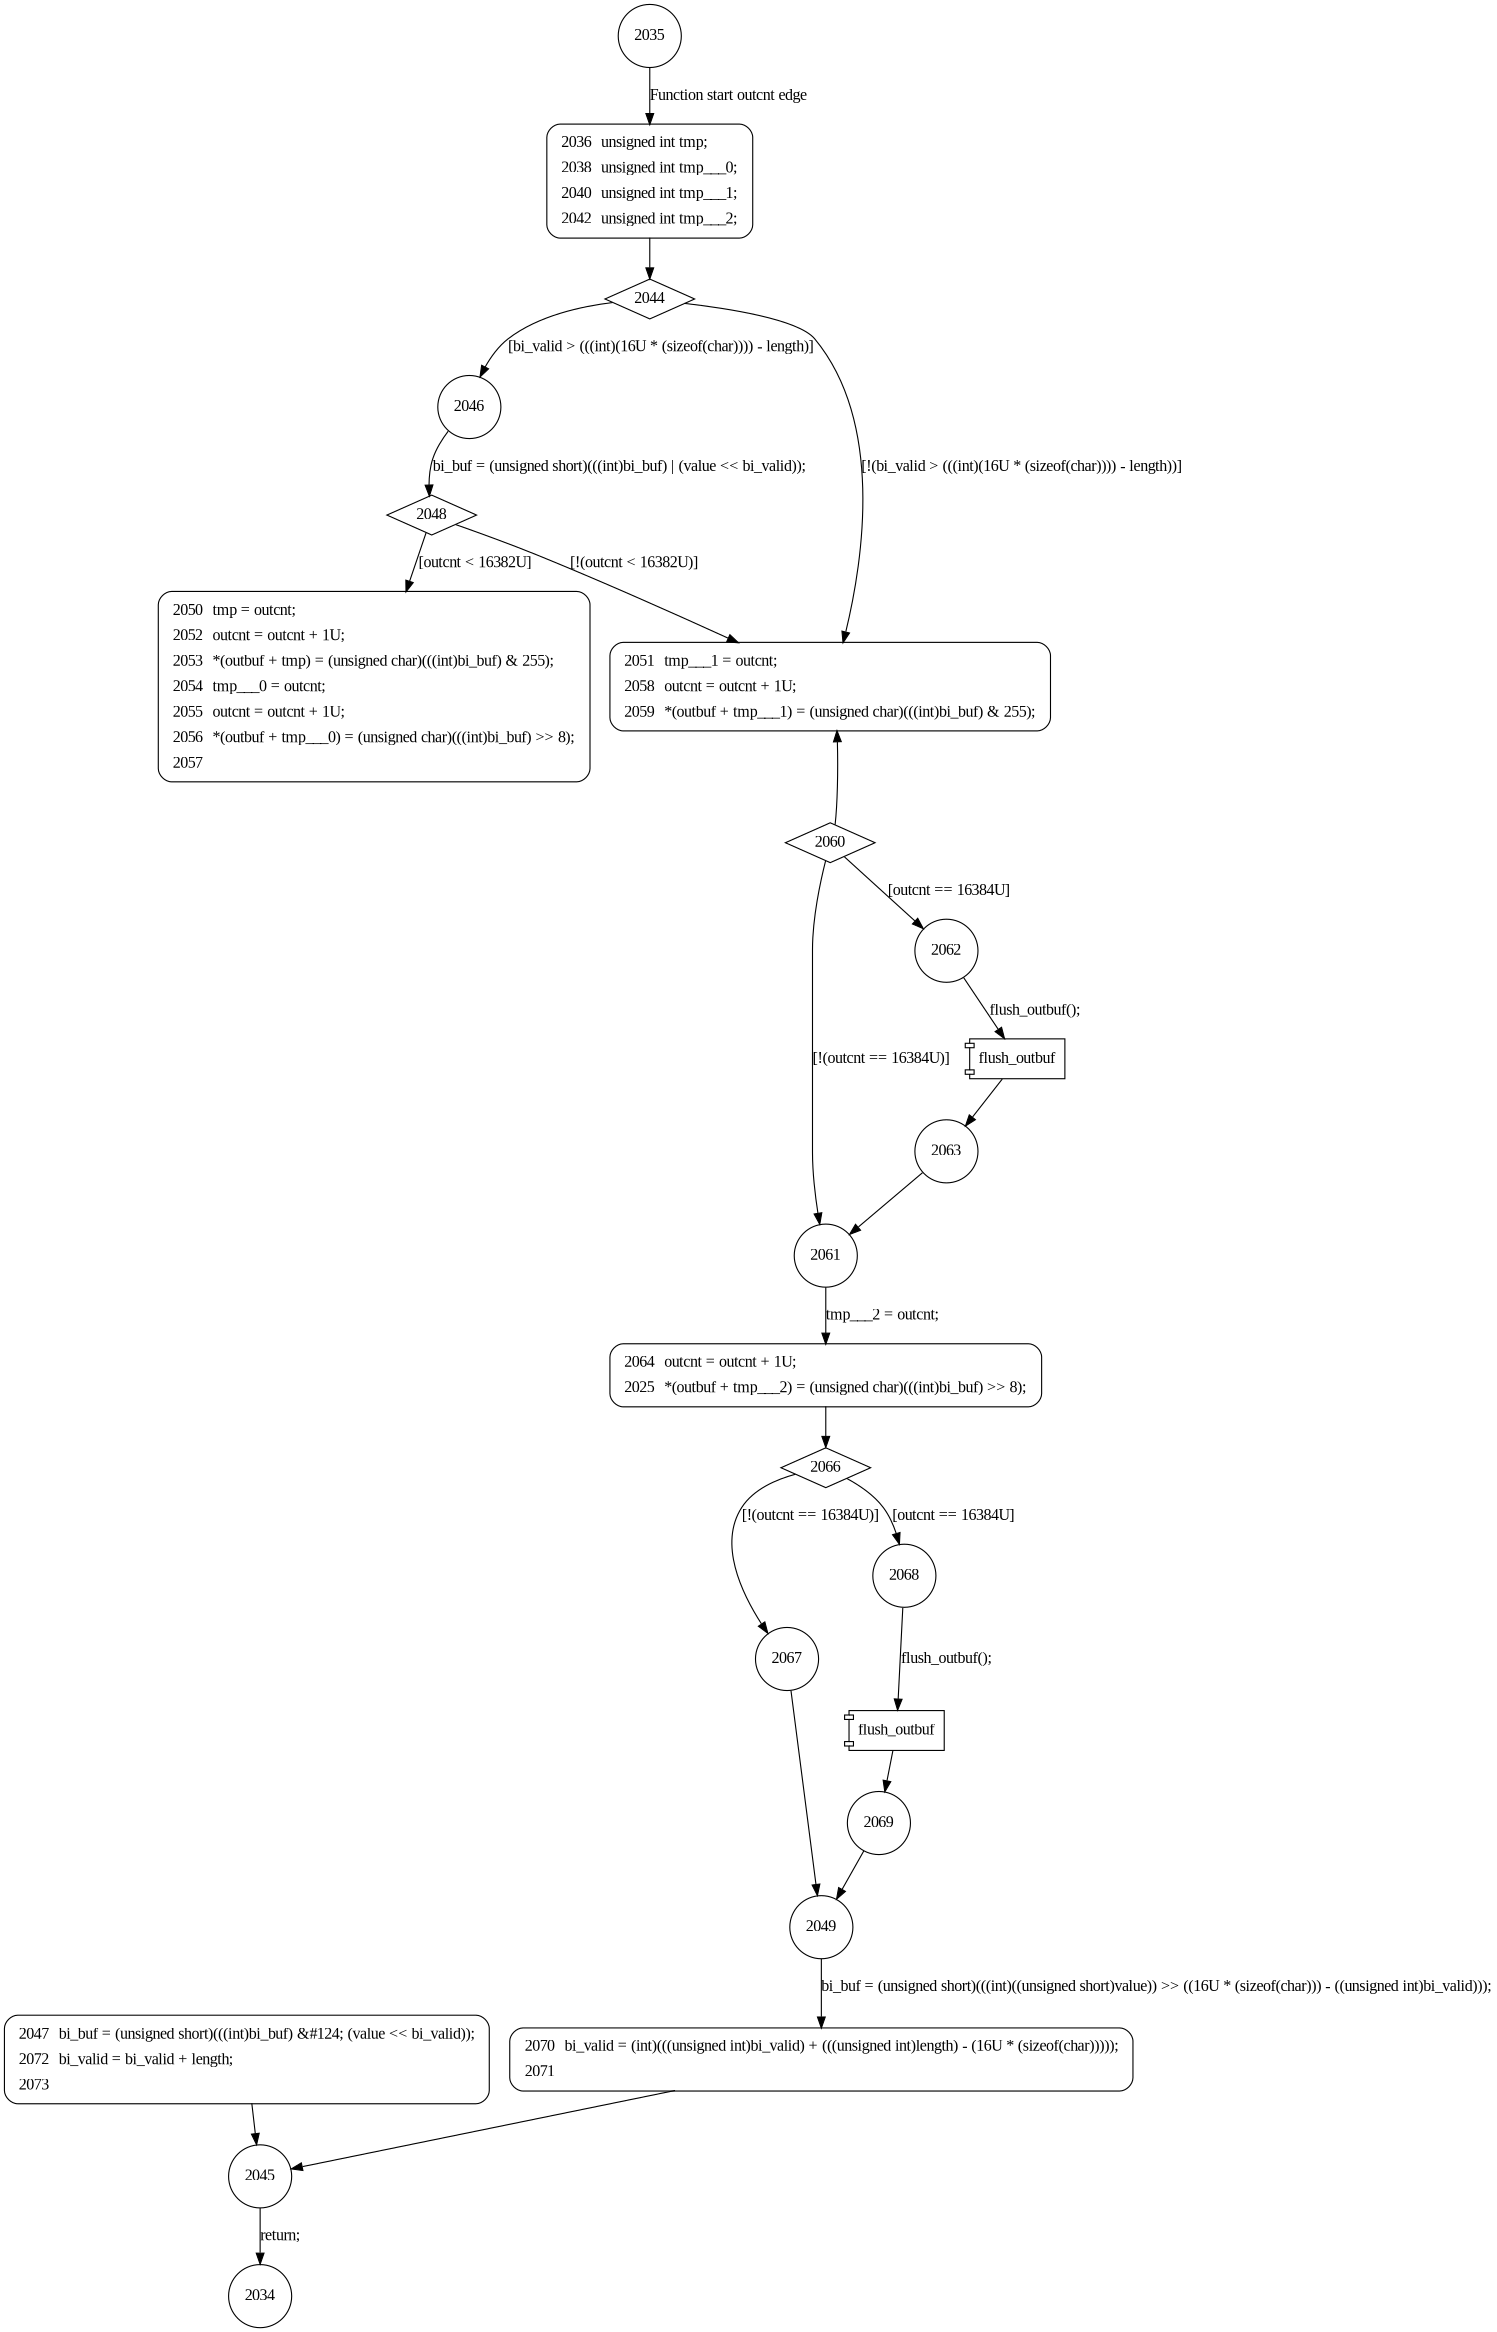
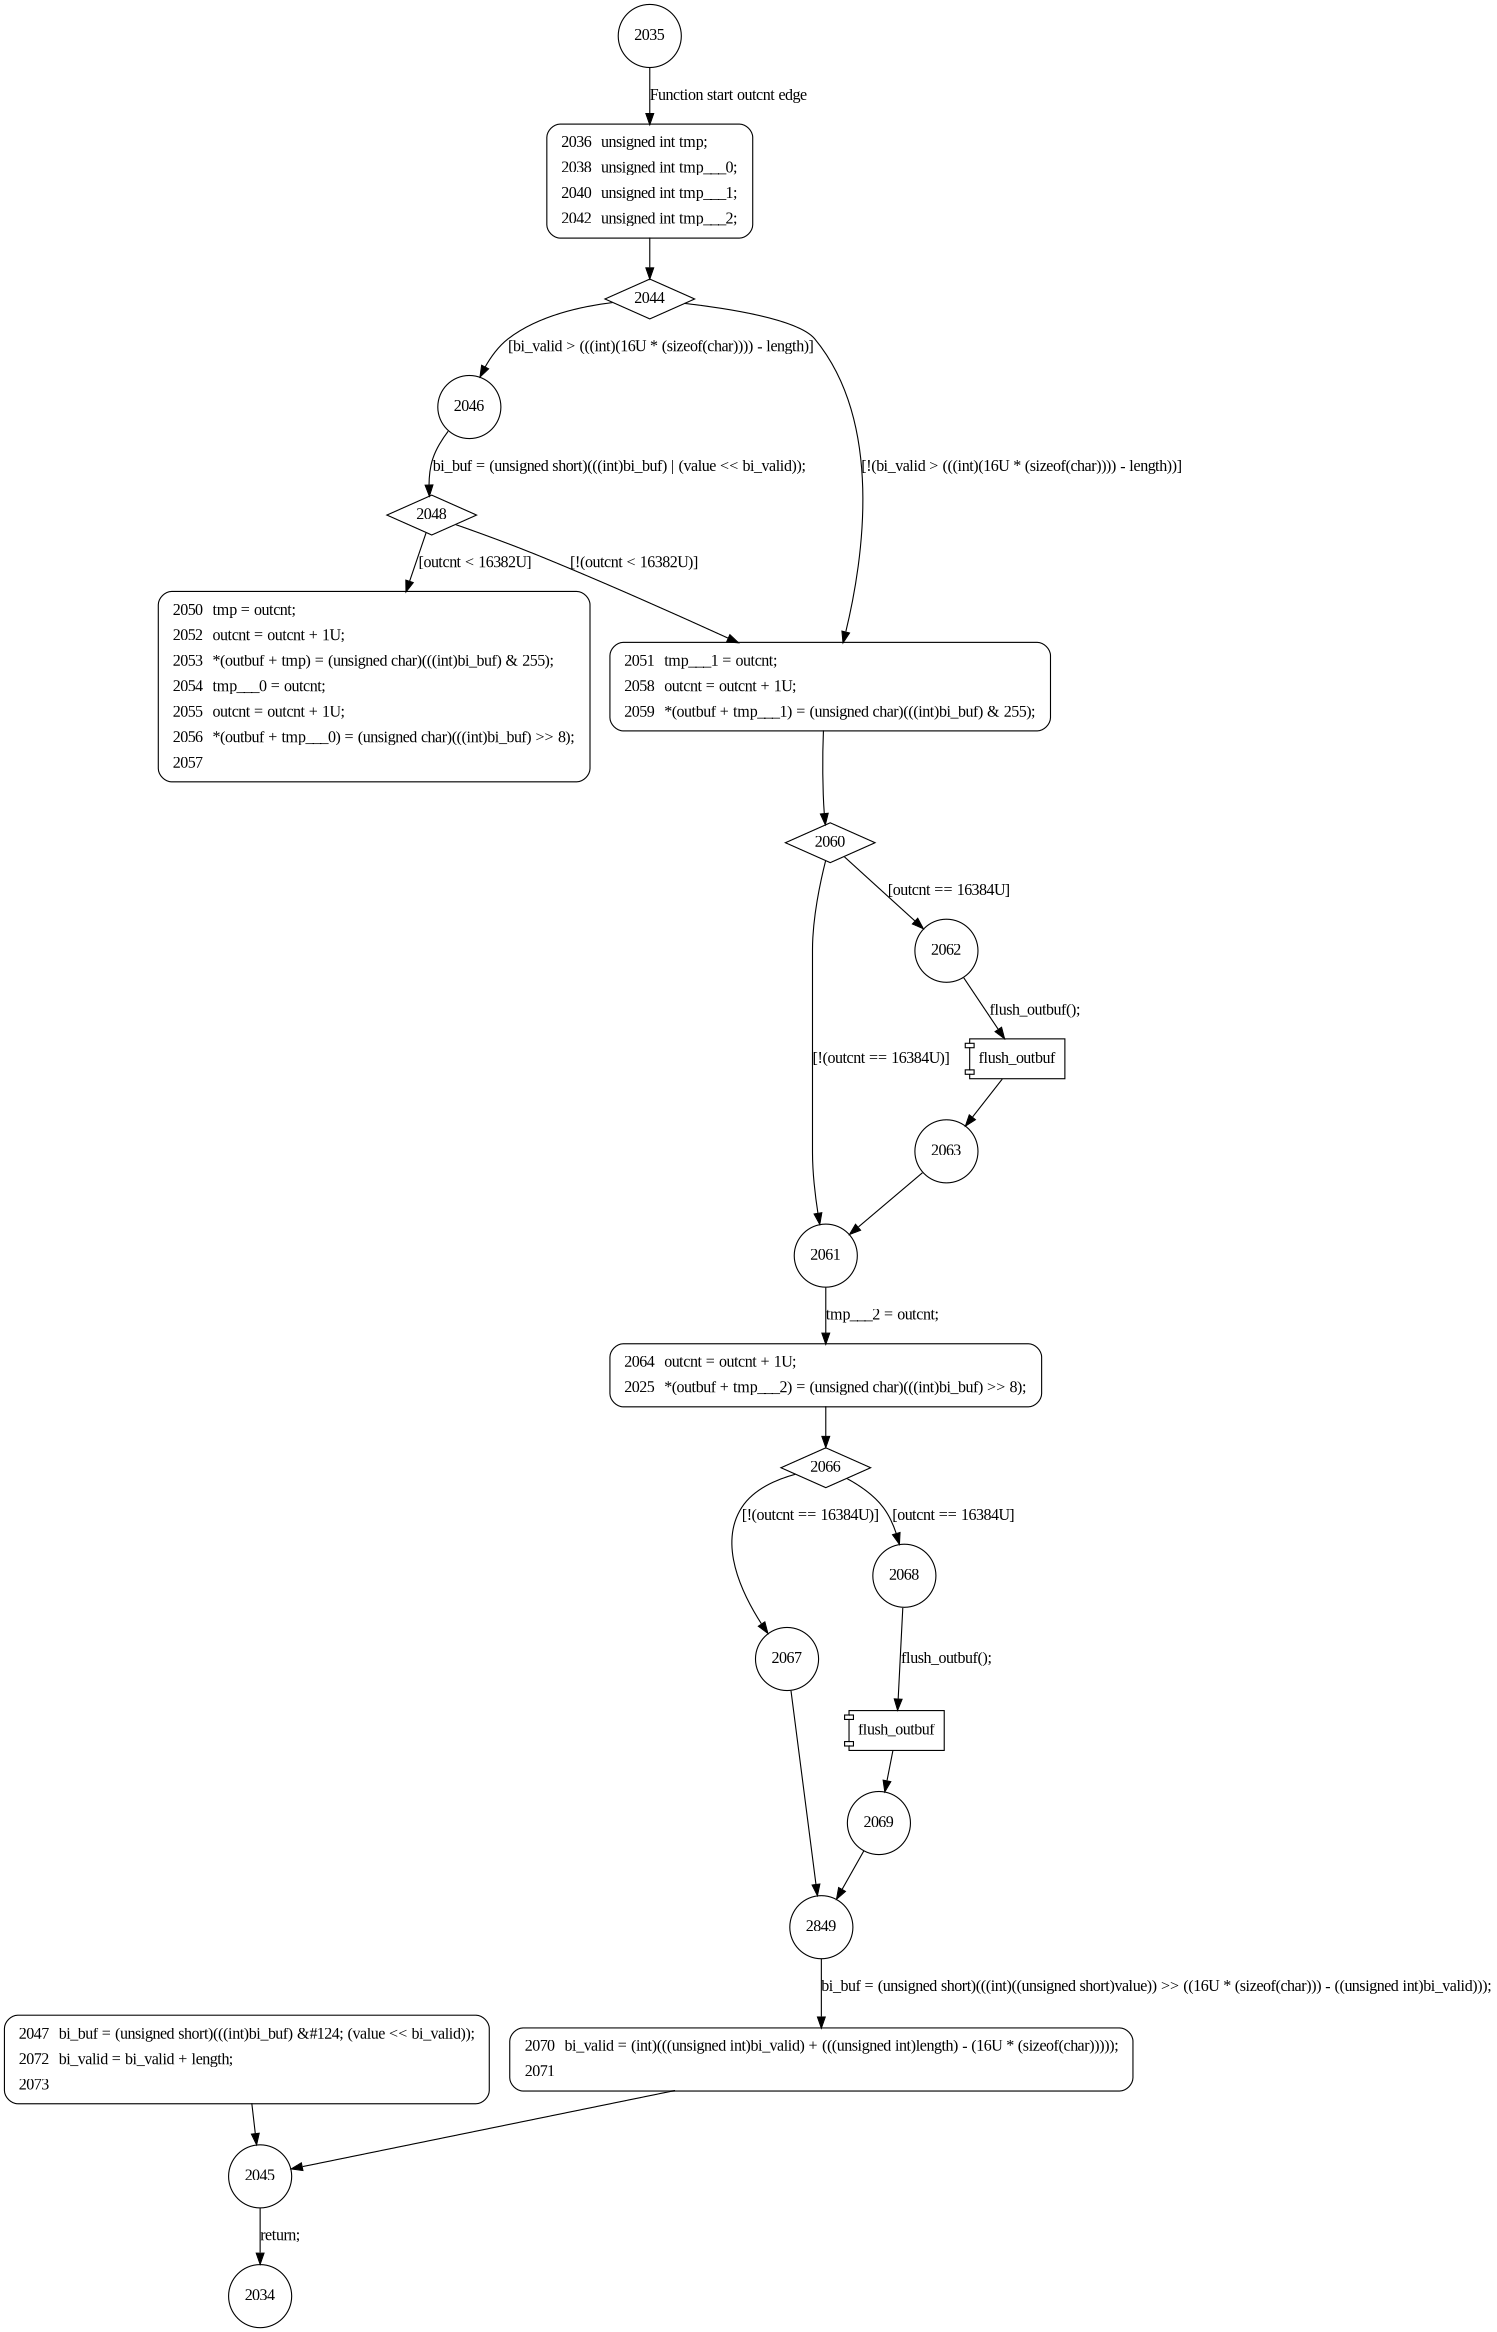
edge "2060" -> "2051": reversed
node "2049": label "2049" -> "2849"
